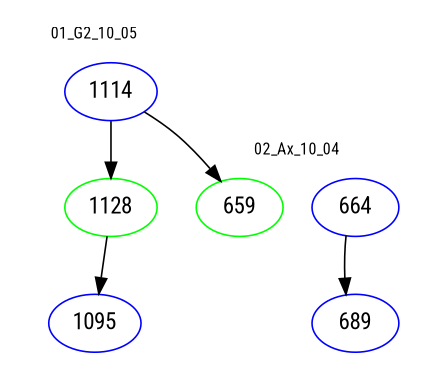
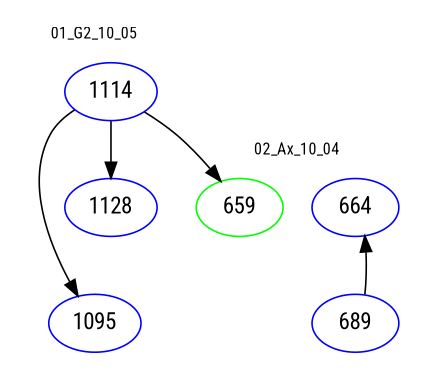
node "1128": color green -> blue
edge "1128" -> "1095": now "1114" -> "1095"
edge "664" -> "689": reversed
